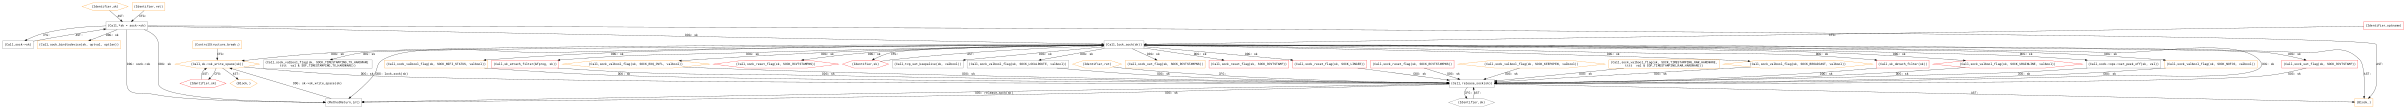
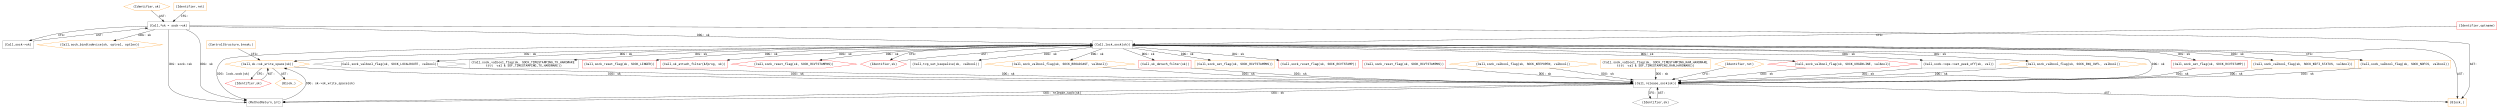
node "(Call,sock_bindtodevice(sk, optval, optlen))": shape box -> hexagon
edge "(Call,lock_sock(sk))" -> "(Call,sock_valbool_flag(sk, SOCK_NOFCS, valbool))": label "DDG: sk" -> "CFG: "
node "(Call,sock_valbool_flag(sk, SOCK_LOCALROUTE, valbool))": shape box -> hexagon
edge "(Call,sk_attach_filter(&fprog, sk))" -> "(Call,release_sock(sk))": removed, label "DDG: sk"
